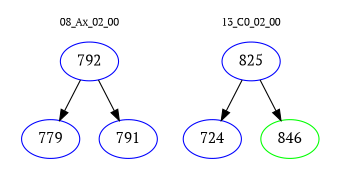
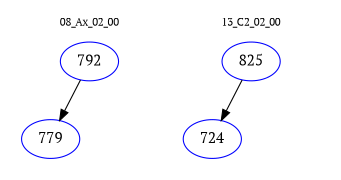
cluster "13_C0_02_00": label "13_C0_02_00" -> "13_C2_02_00"
node "791": removed
node "846": removed
